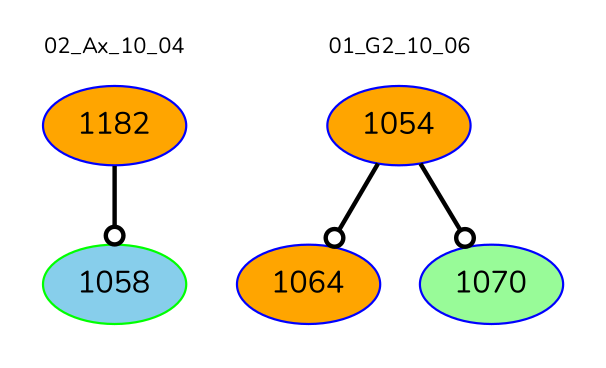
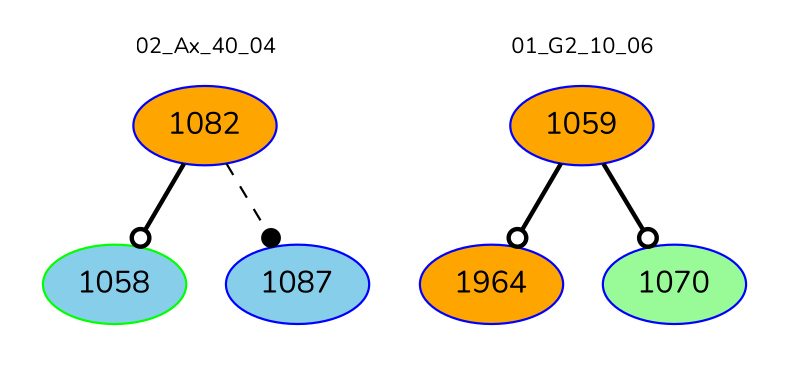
cluster "02_Ax_10_04": label "02_Ax_10_04" -> "02_Ax_40_04"
node "1182": label "1182" -> "1082"
node "1054": label "1054" -> "1059"
node "1087": added
node "1064": label "1064" -> "1964"
